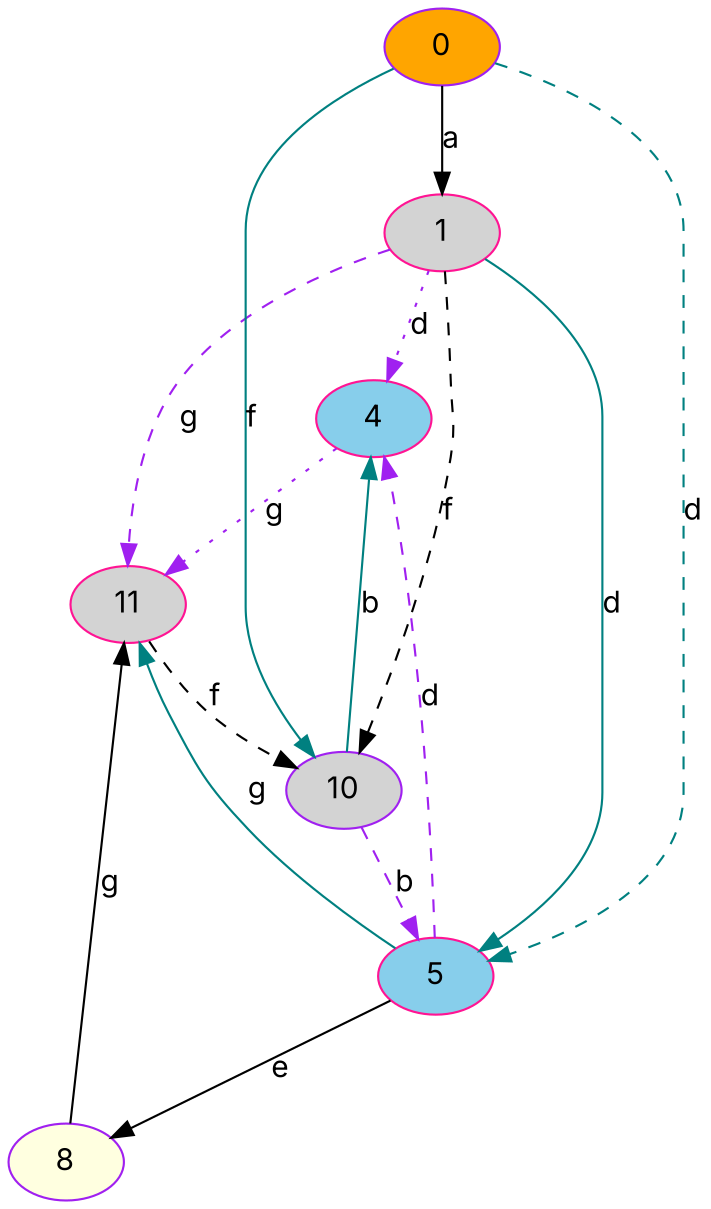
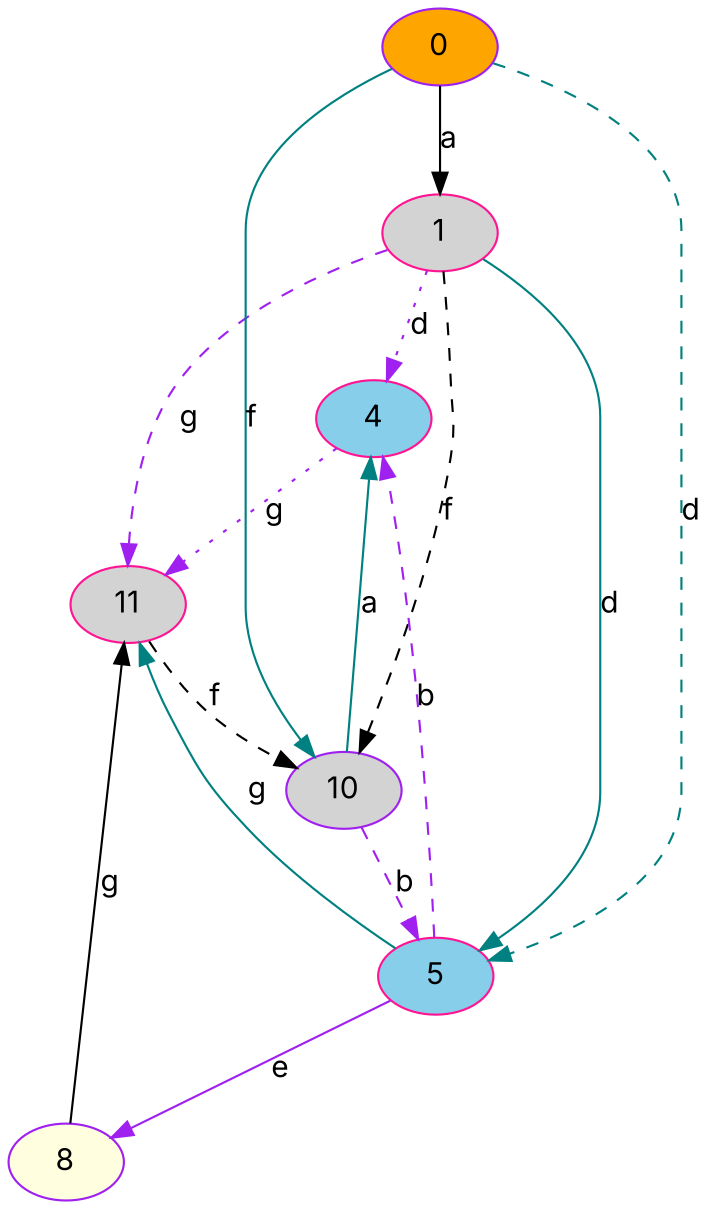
edge "10" -> "4": label "b" -> "a"
edge "5" -> "4": label "d" -> "b"
edge "5" -> "8": color black -> purple
